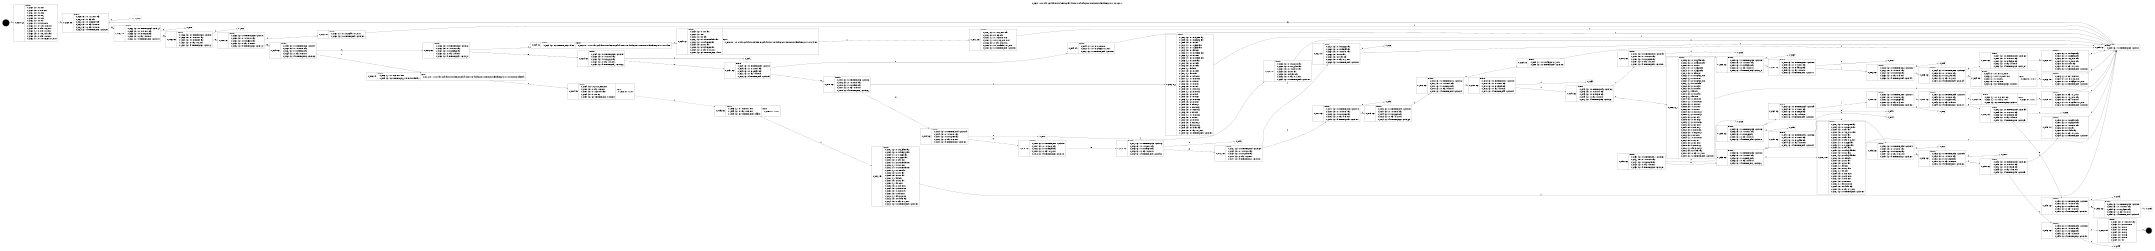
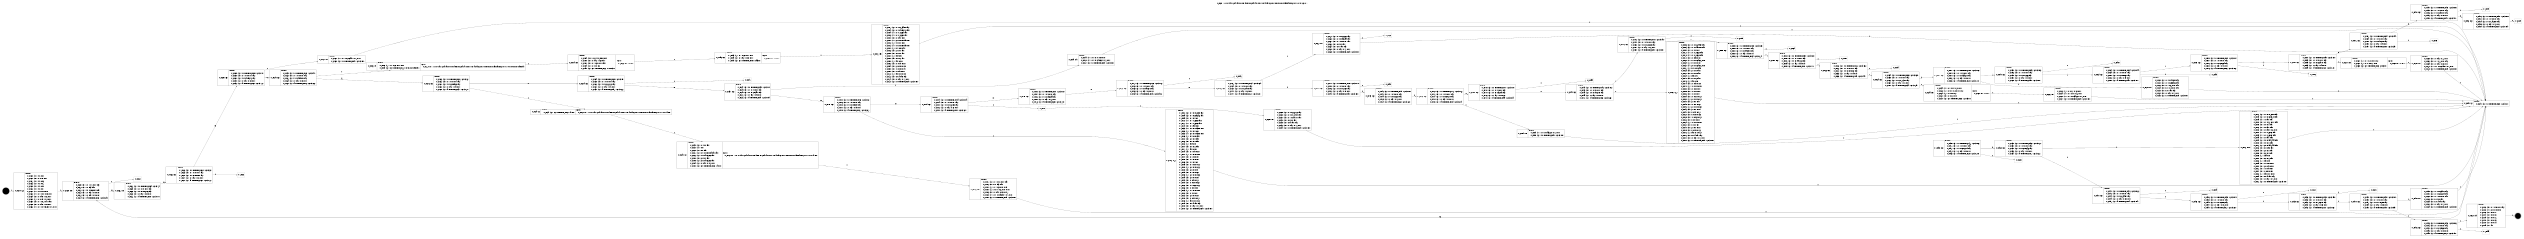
node "0x40218d": removed
edge "0x401877 [25]" -> "0x401890 [25]": added, label "4"
